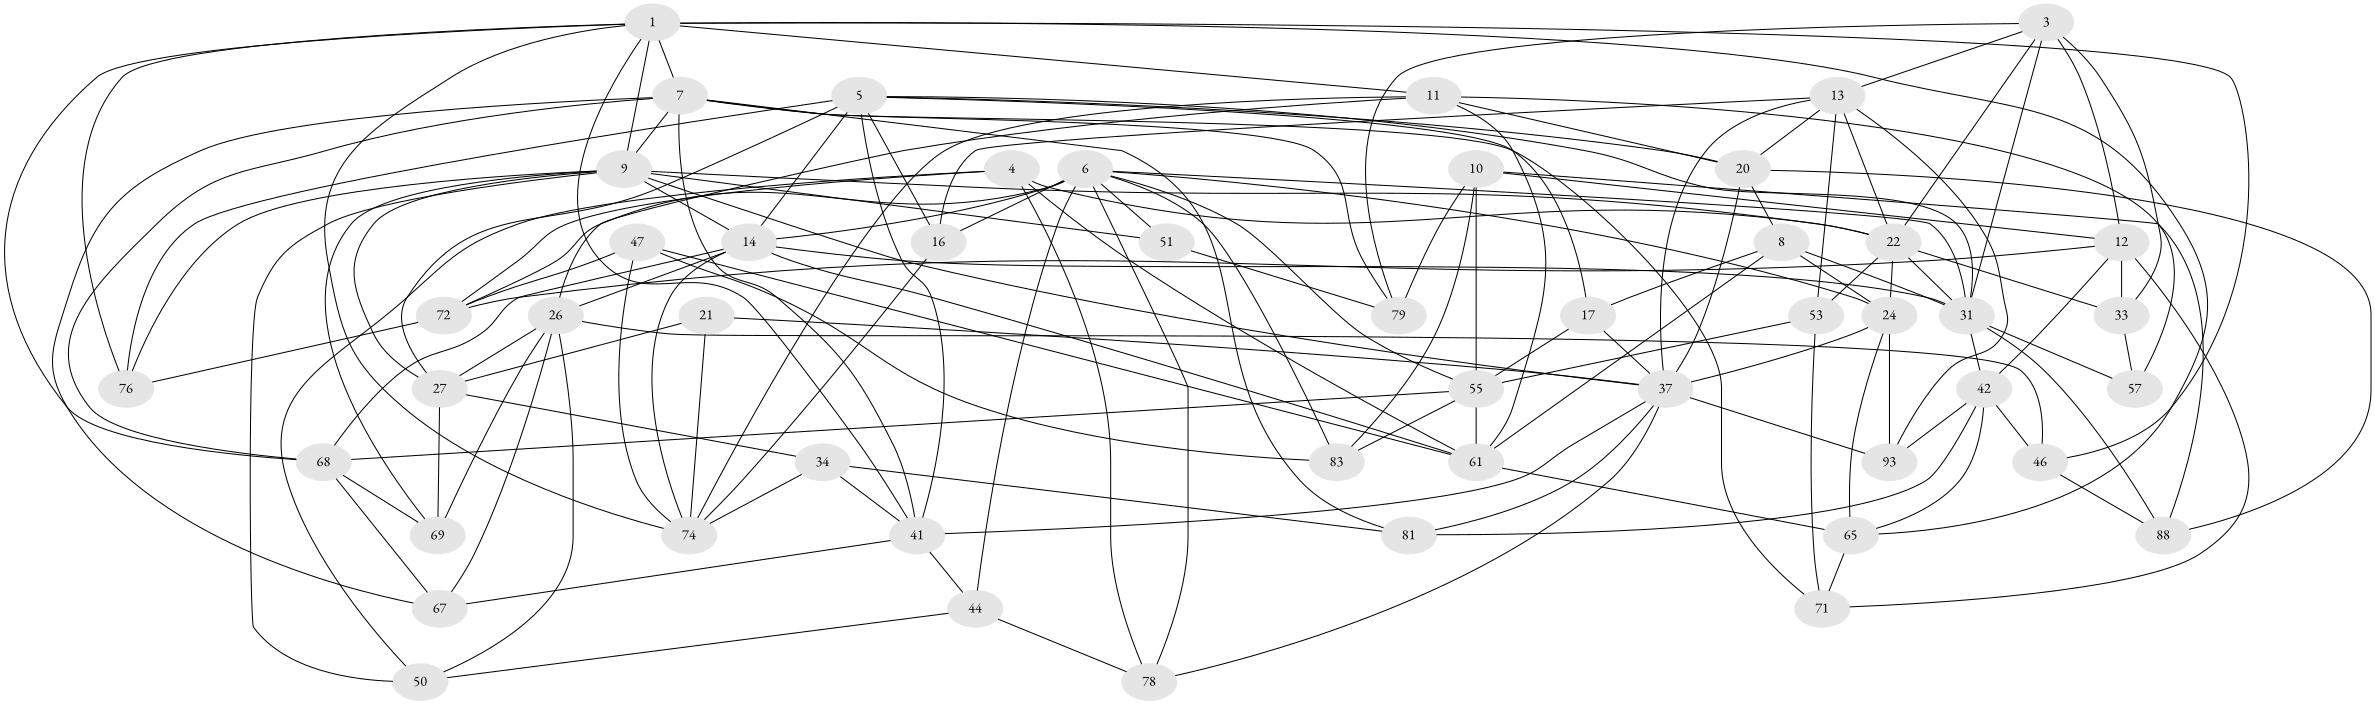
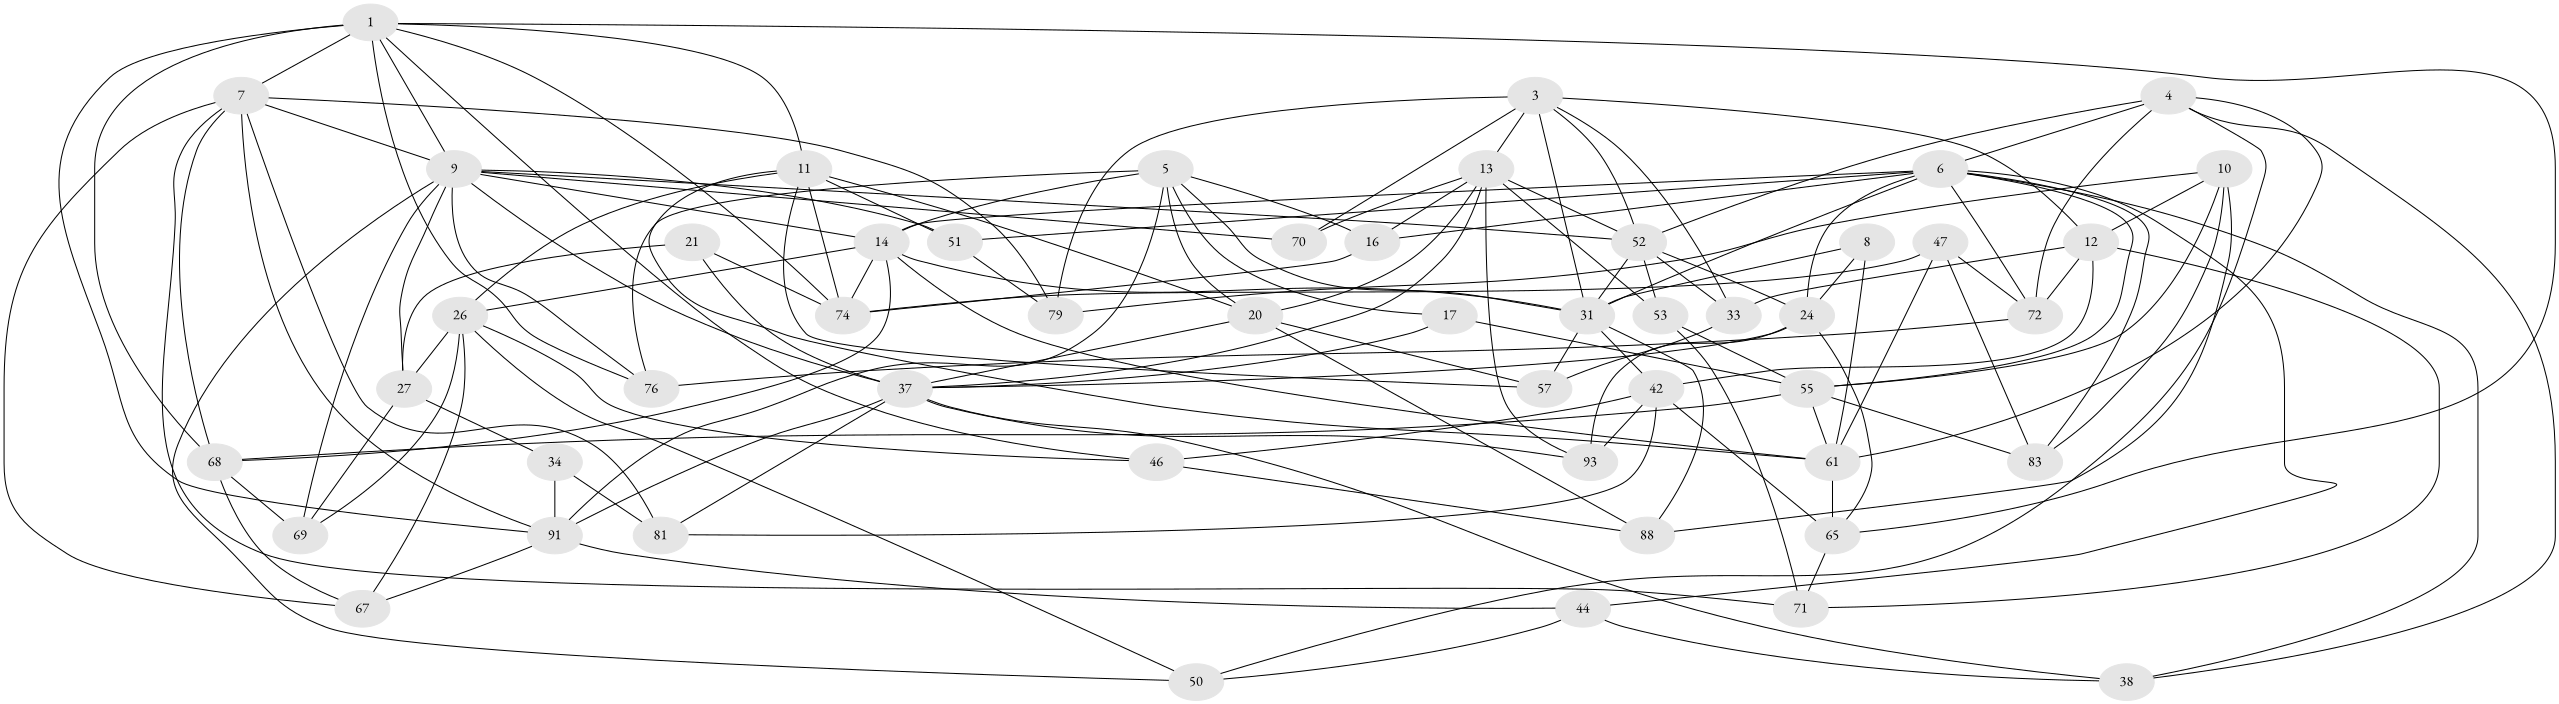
edge "4" -- "6": added
edge "5" -- "27": removed
edge "11" -- "51": added
edge "20" -- "8": now "20" -- "57"
node "70": added
node "22": label "22" -> "52"
edge "8" -- "17": removed
edge "34" -- "74": removed
node "41": label "41" -> "91"
node "78": label "78" -> "38"
